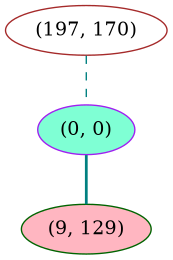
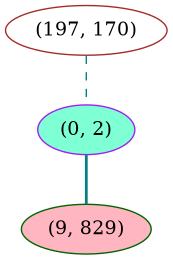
node "(0, 0)": label "(0, 0)" -> "(0, 2)"
node "(9, 129)": label "(9, 129)" -> "(9, 829)"
